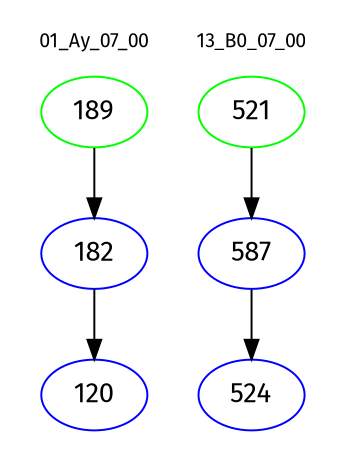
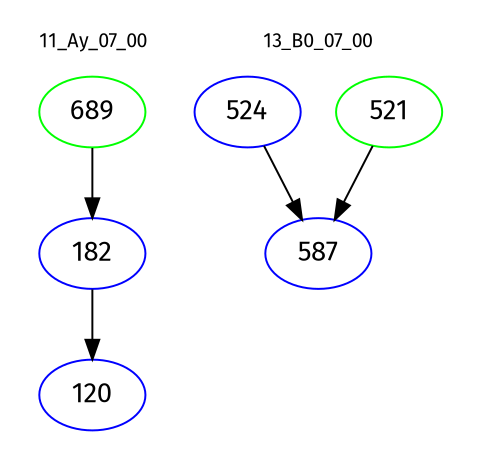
cluster "01_Ay_07_00": label "01_Ay_07_00" -> "11_Ay_07_00"
node "189": label "189" -> "689"
edge "587" -> "524": reversed
